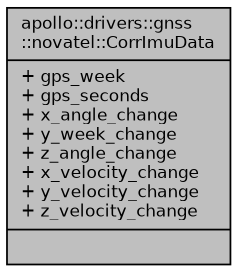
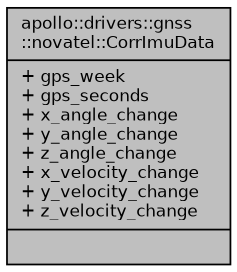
node "apollo::drivers::gnss": text "+ y_week_change" -> "+ y_angle_change"
